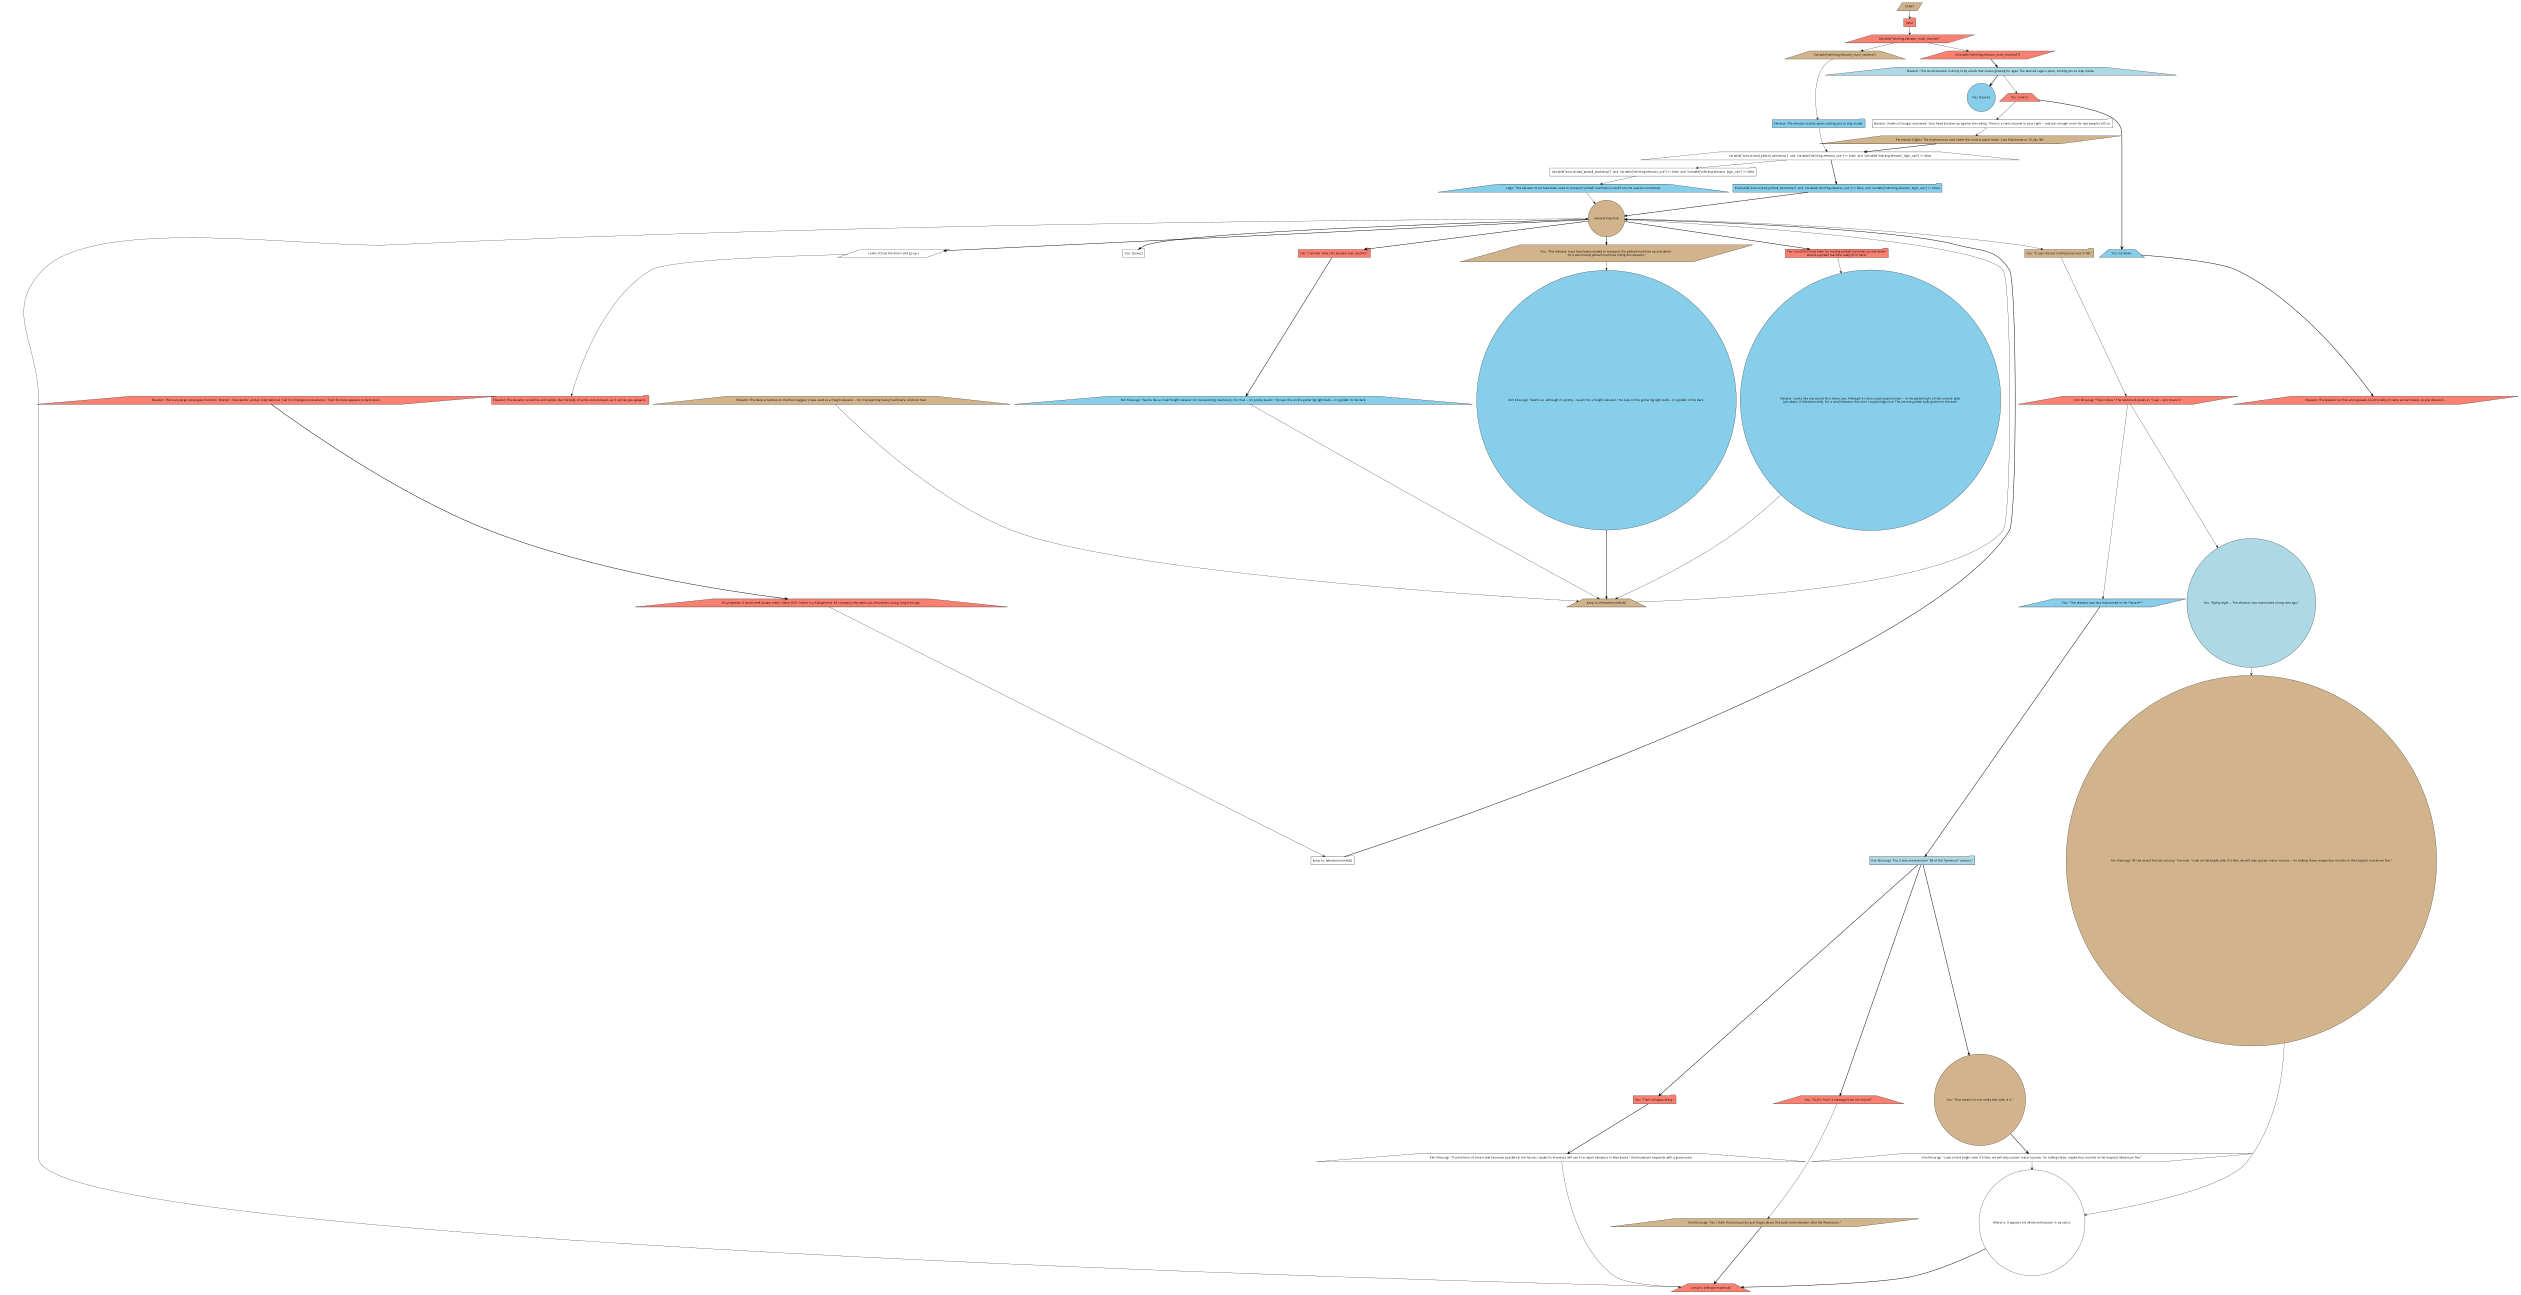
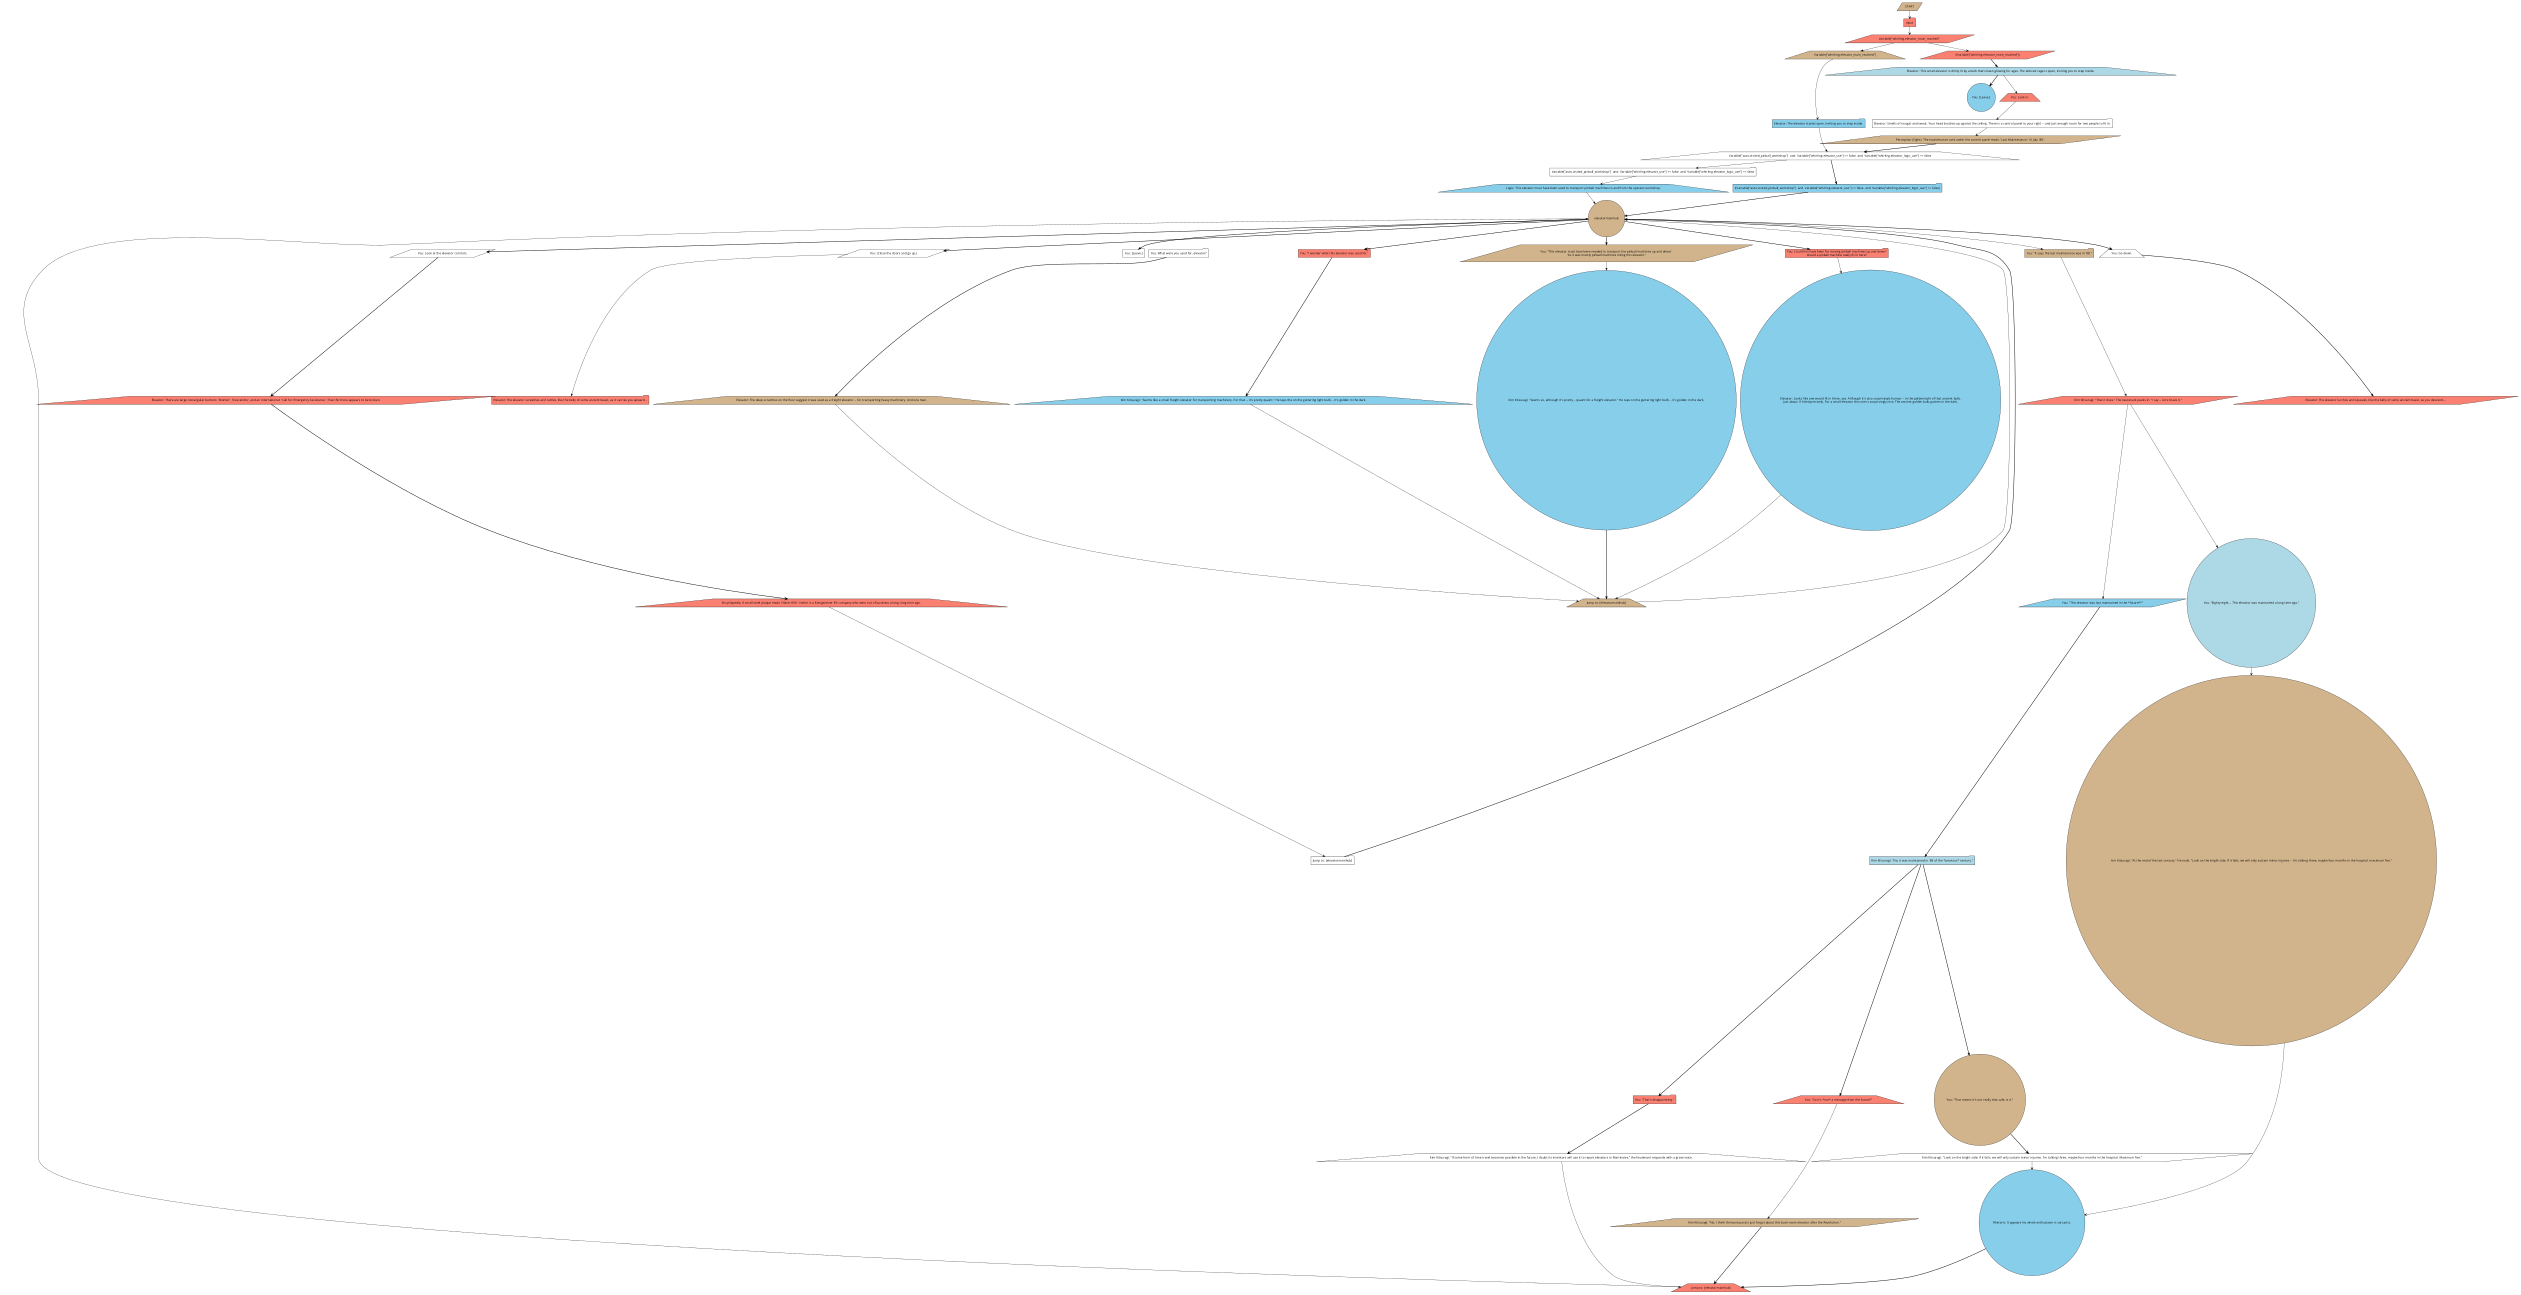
edge "You: Look in." -> "You: Go down.": now "elevatormainhub" -> "You: Go down."
node "You: Look at the elevator controls.": added
node "Looks: (Close the doors and go up.)": label "Looks: (Close the doors and go up.)" -> "You: (Close the doors and go up.)"
node "You: What were you used for, elevator?": added
node "You: Go down.": fillcolor skyblue -> white
node "Rhetoric: It appears his whole enthusiasm is sarcastic.": fillcolor white -> skyblue
